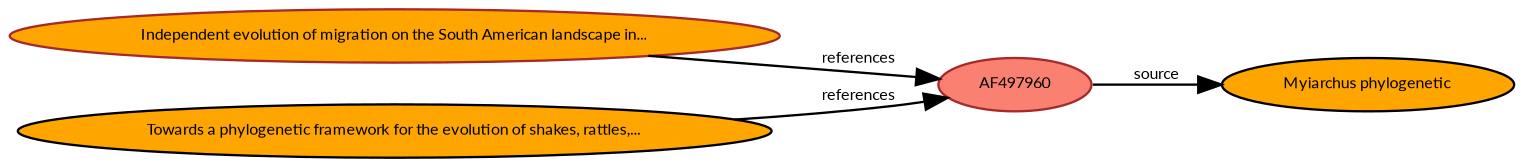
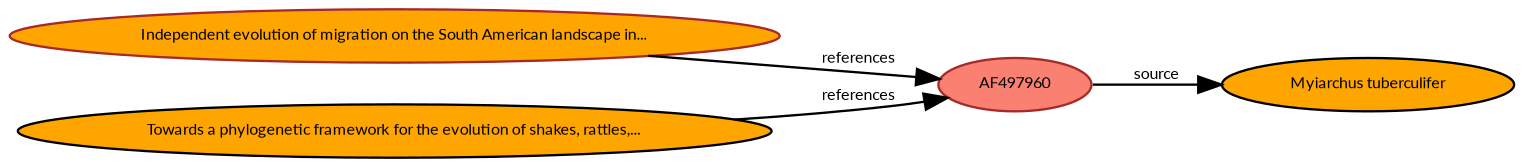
node "Myiarchus phylogenetic": label "Myiarchus phylogenetic" -> "Myiarchus tuberculifer"
